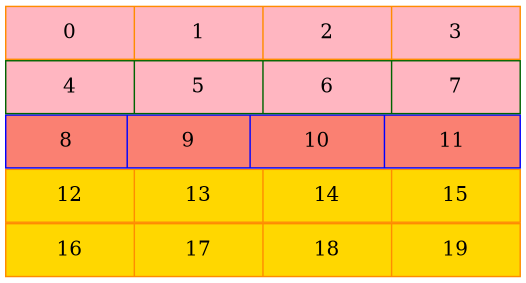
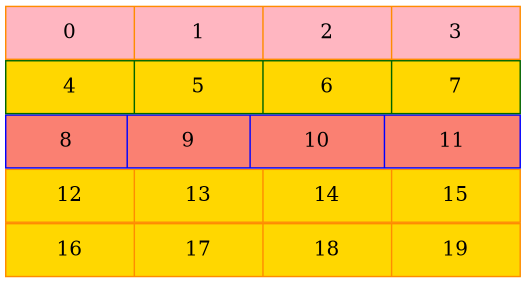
node "4": fillcolor lightpink -> gold
